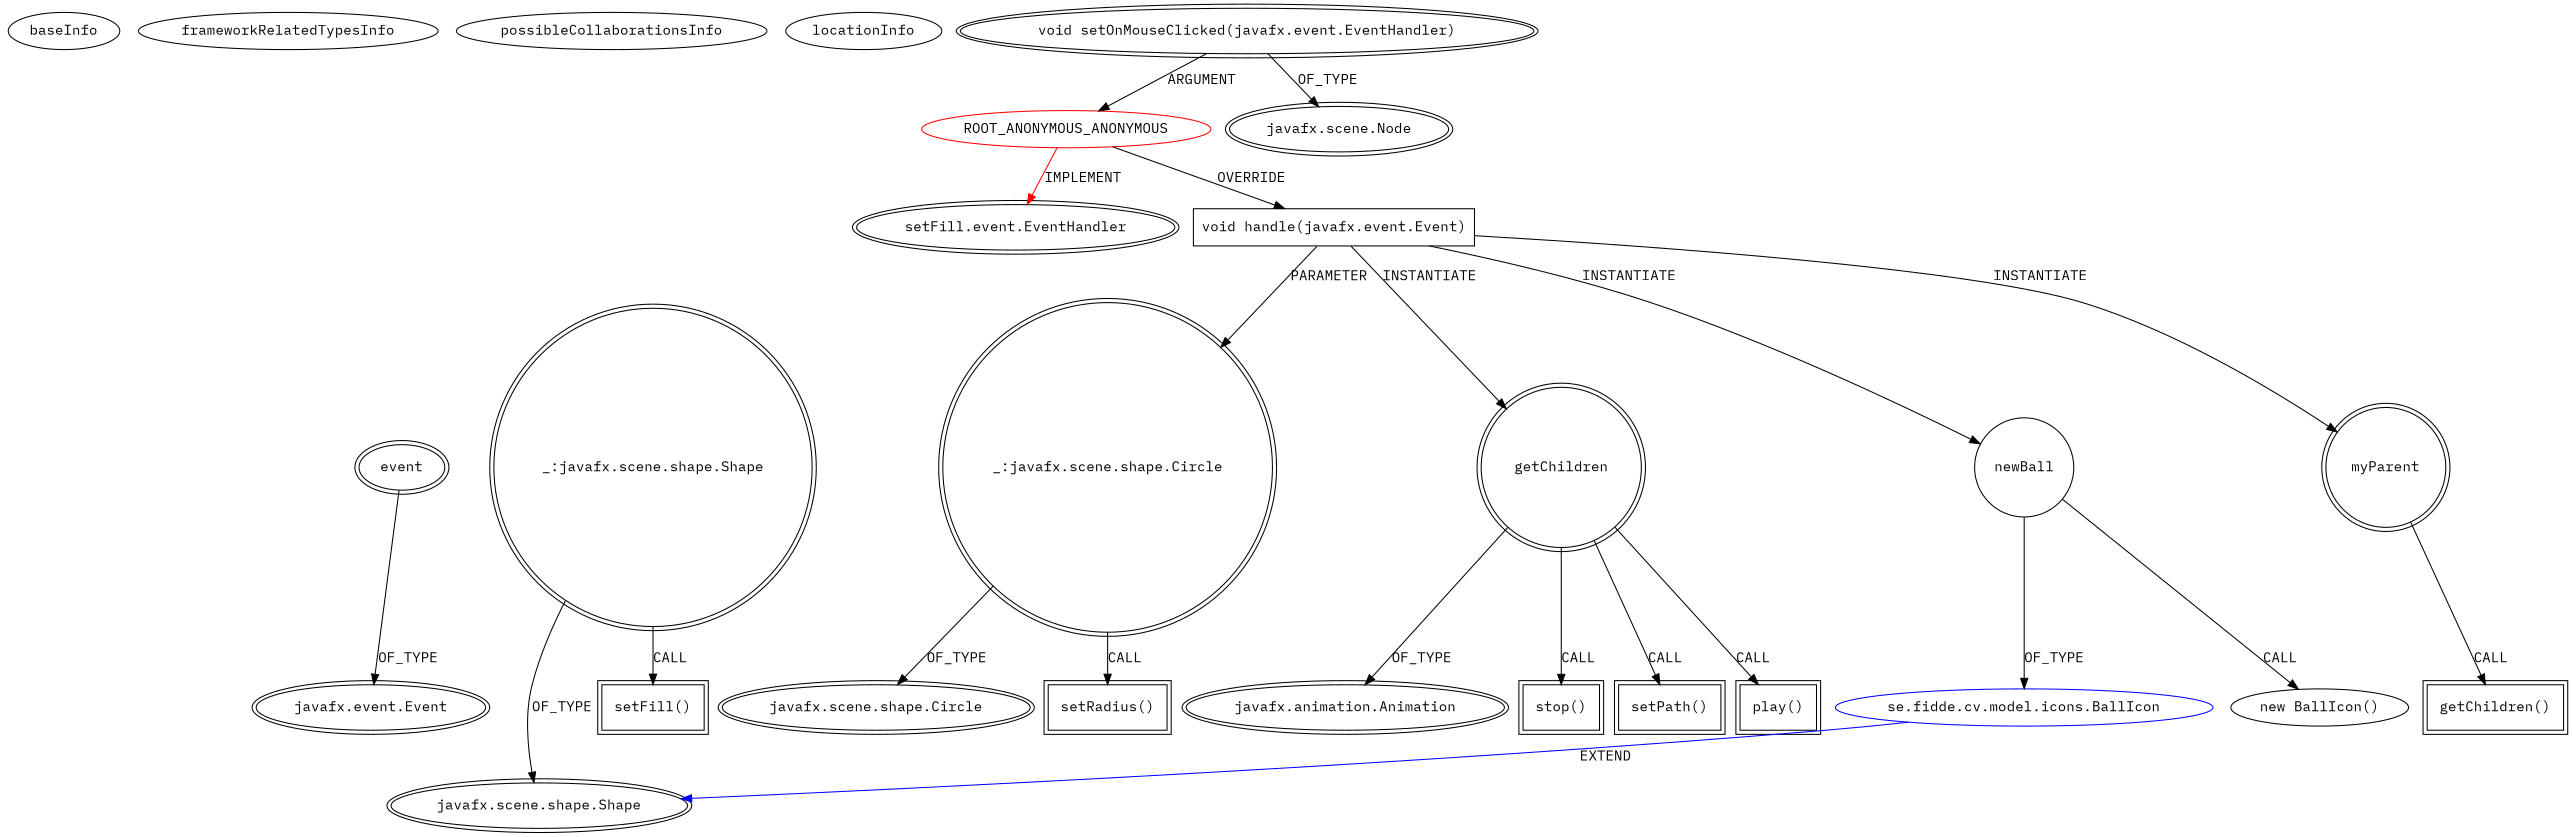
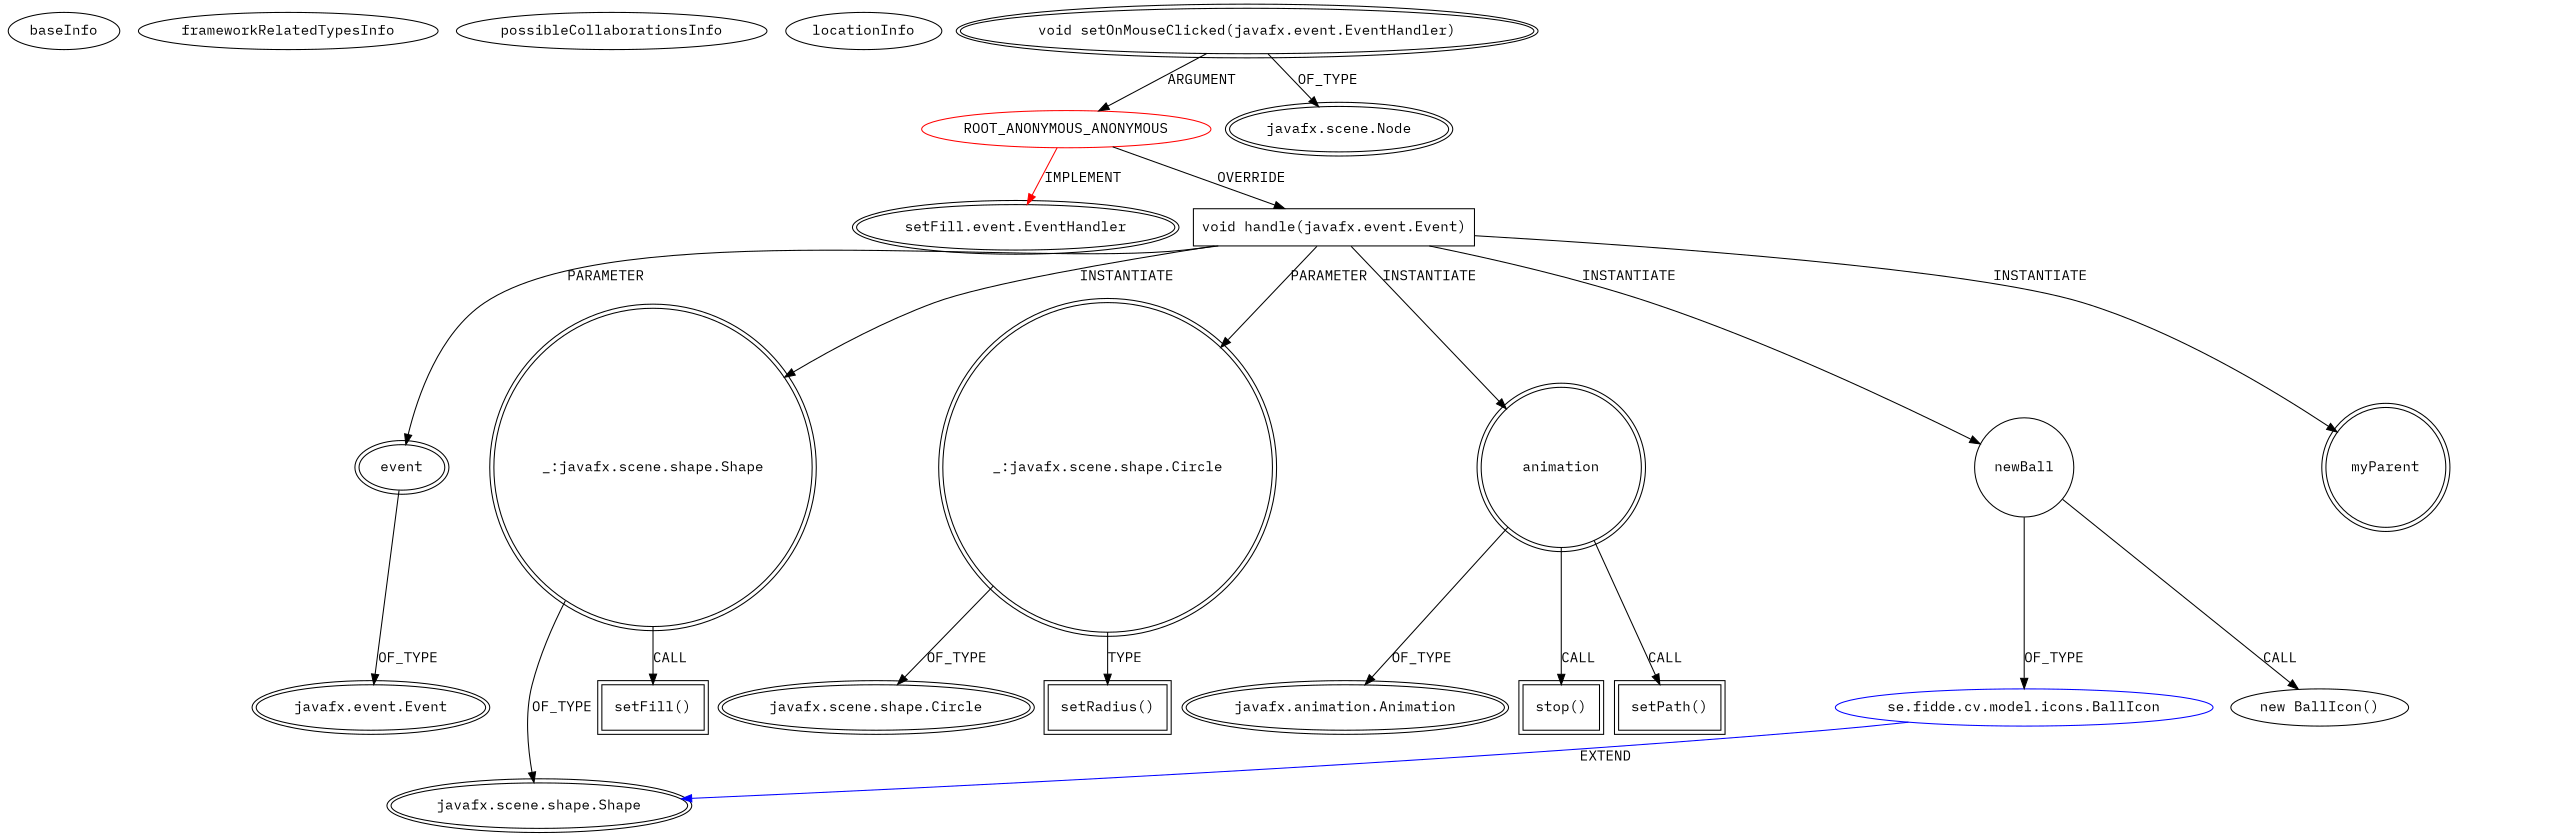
edge "void handle(javafx.event.Event)" -> "event": added, label "PARAMETER"
edge "void handle(javafx.event.Event)" -> "_:javafx.scene.shape.Shape": added, label "INSTANTIATE"
node "getChildren": label "getChildren" -> "animation"
edge "_:javafx.scene.shape.Circle" -> "setRadius()": label "CALL" -> "TYPE"
node "play()": removed
node "getChildren()": removed
